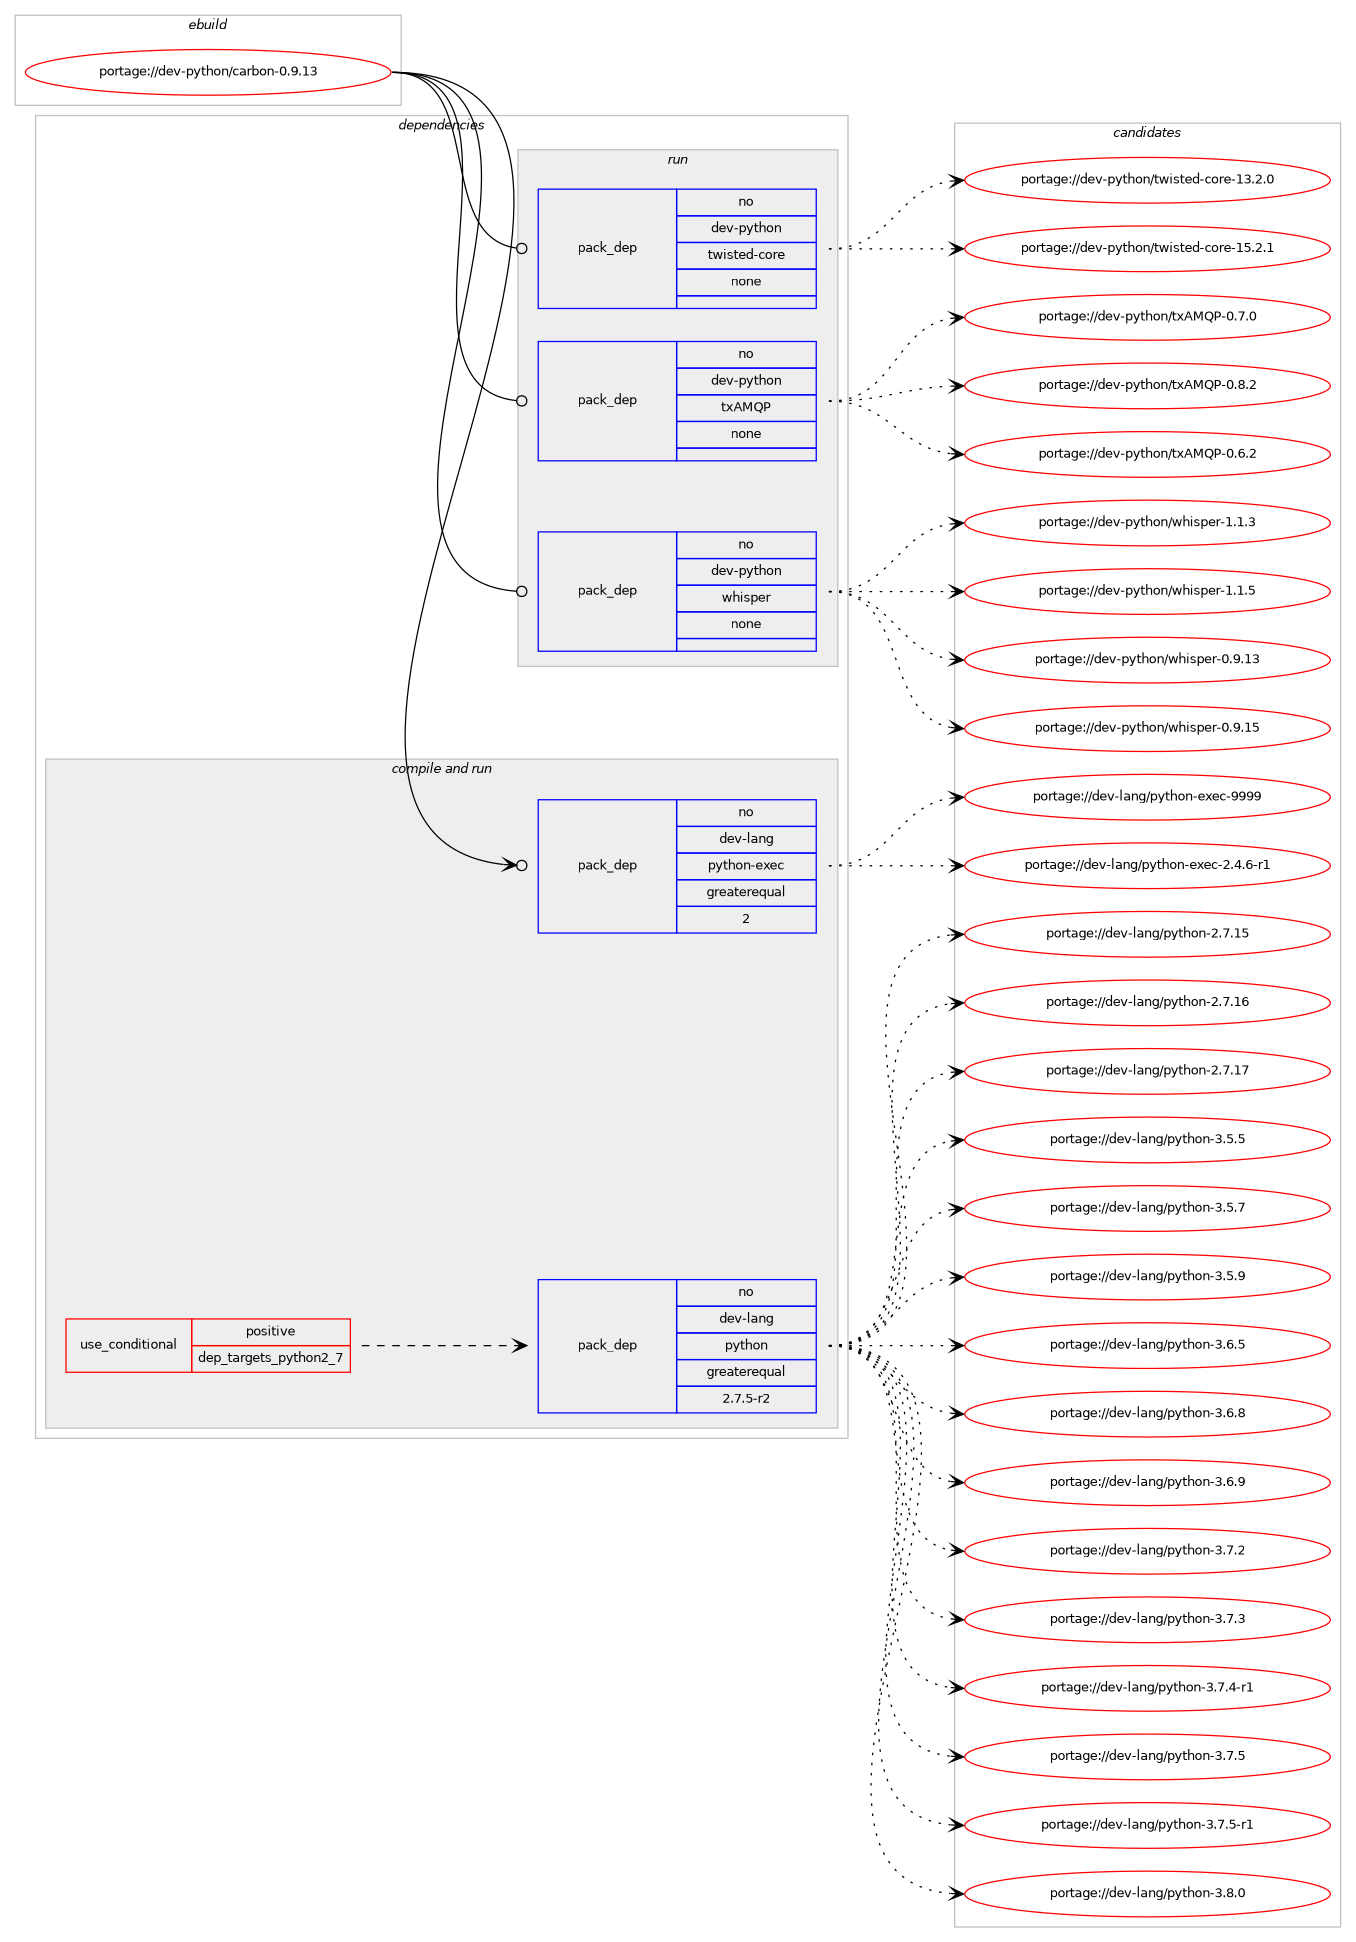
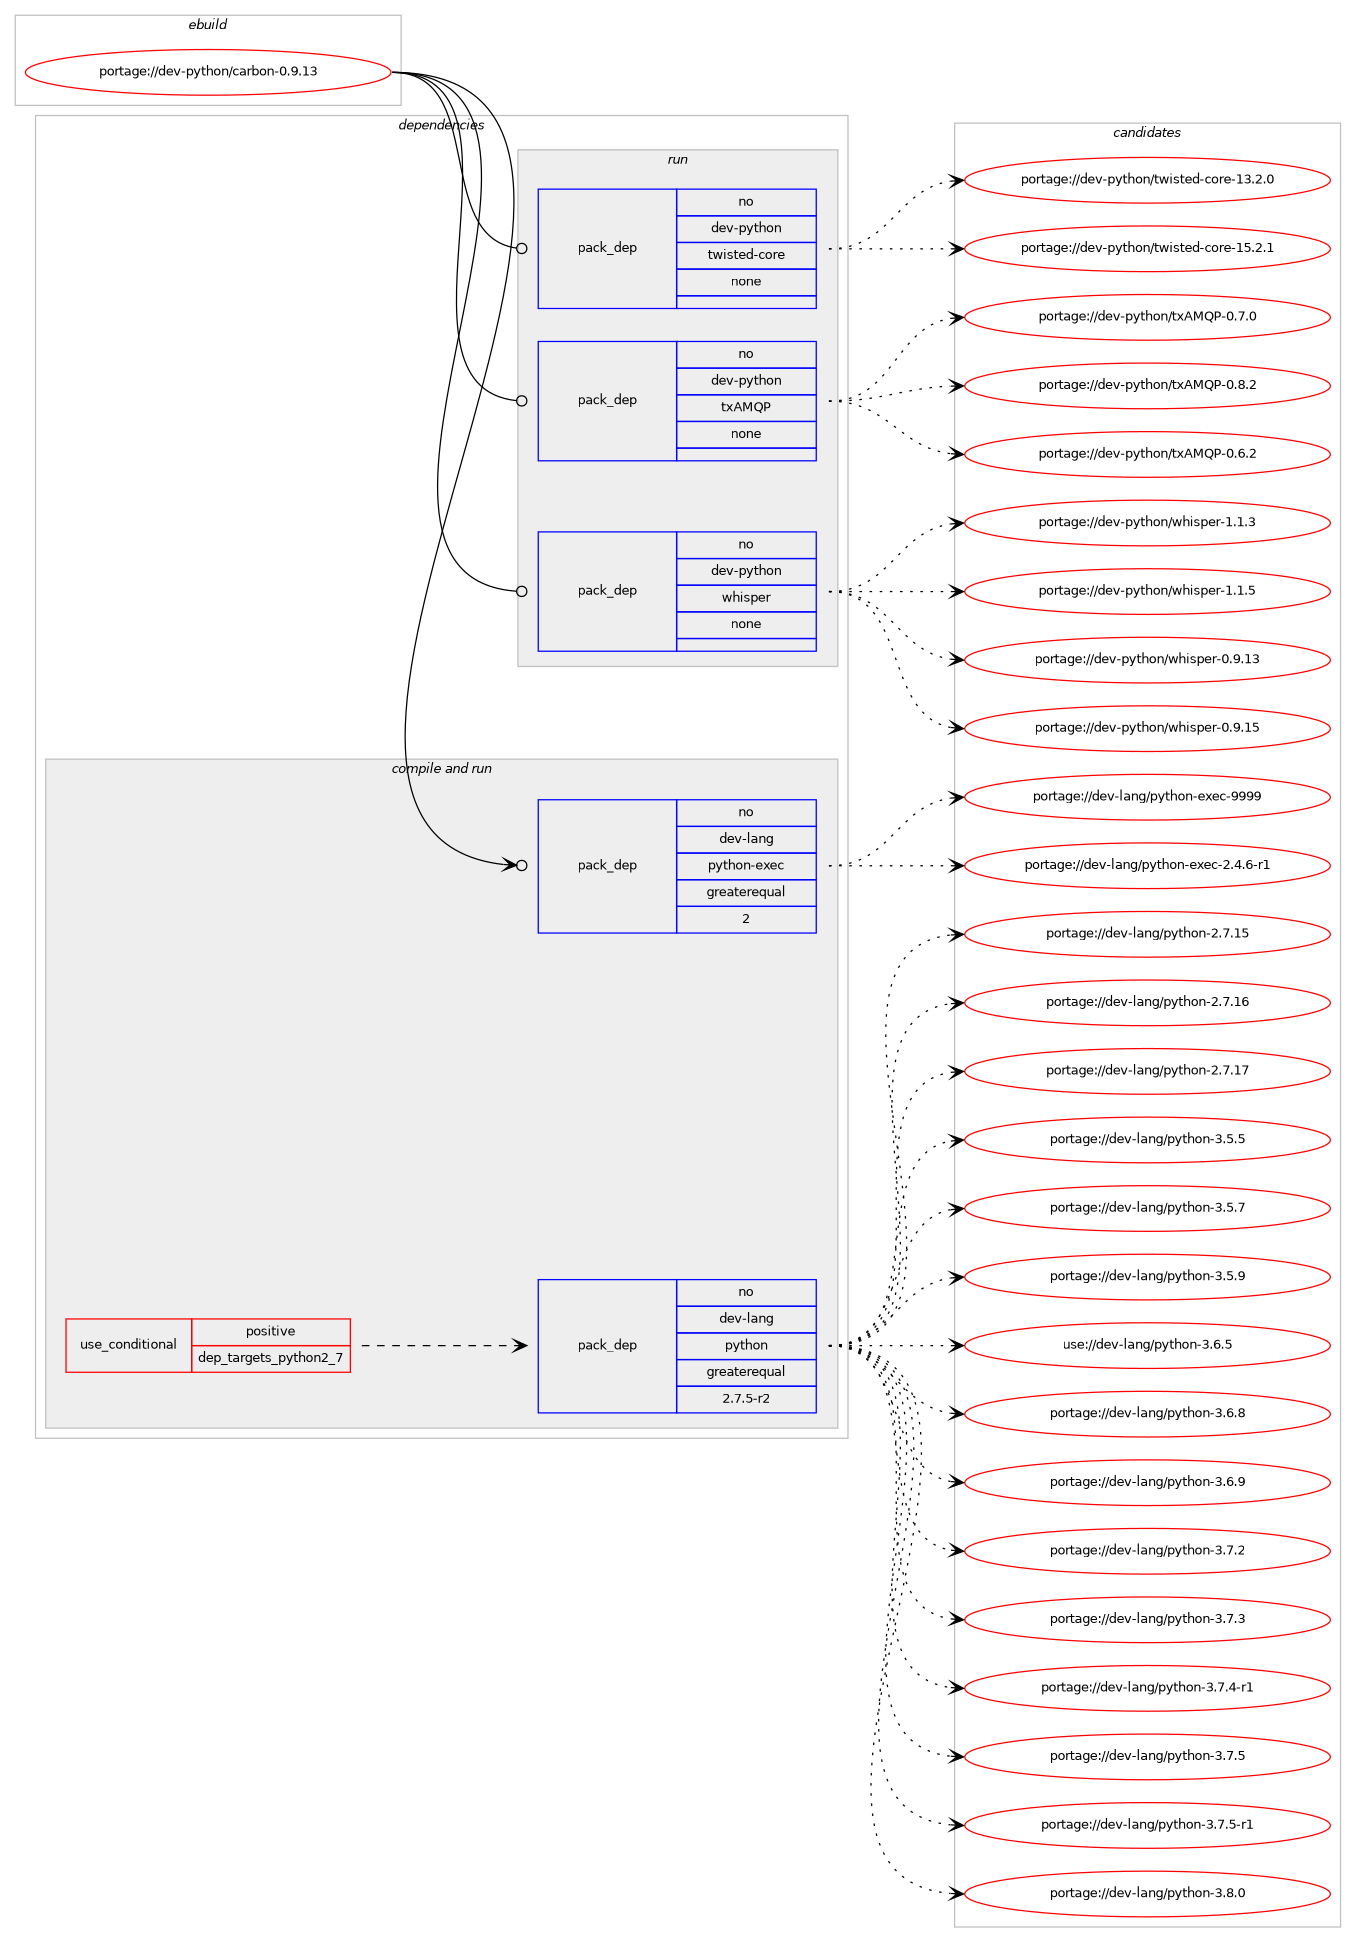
node "portage://dev-lang/python-3.6.5": label "portage://dev-lang/python-3.6.5" -> "use://dev-lang/python-3.6.5"
